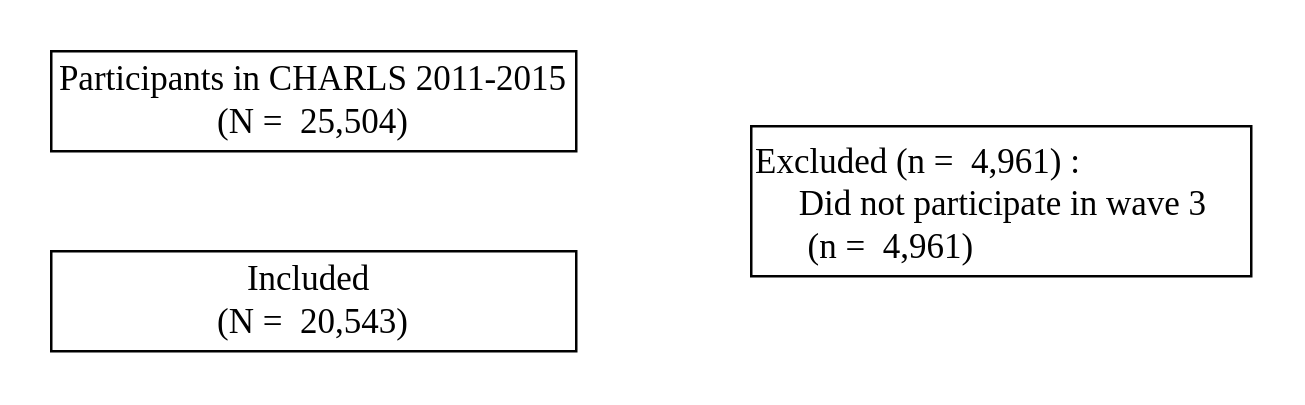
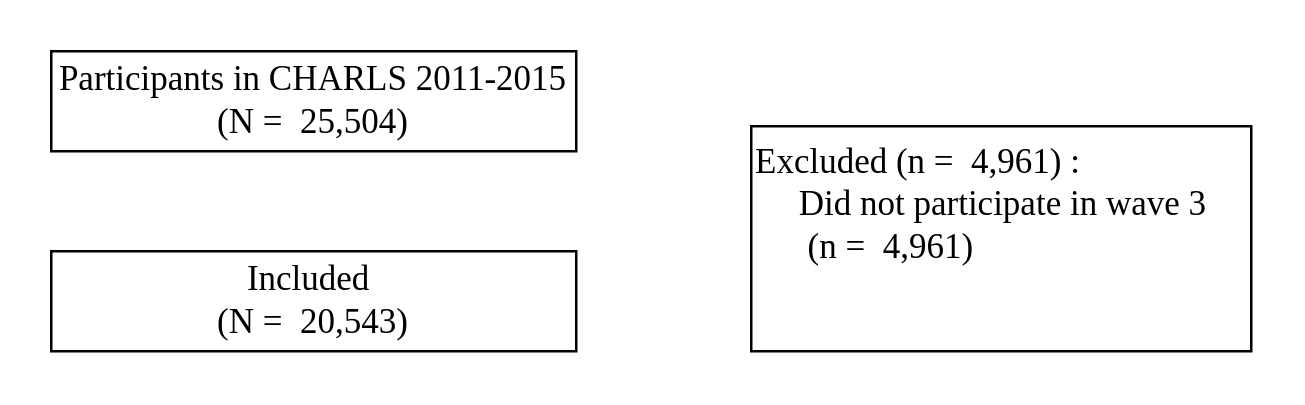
node "Excluded (n = 4,961) : Did not participate in wave 3 (n = 4,961)": size 500x150 -> 500x225
